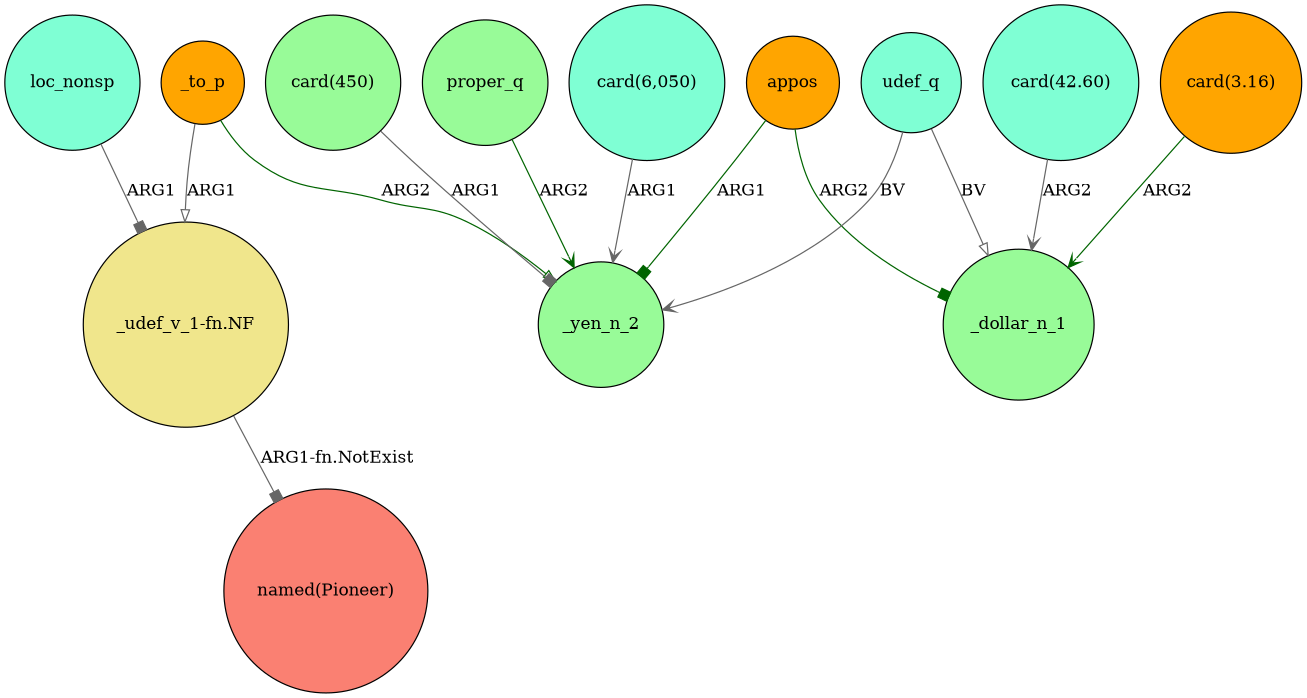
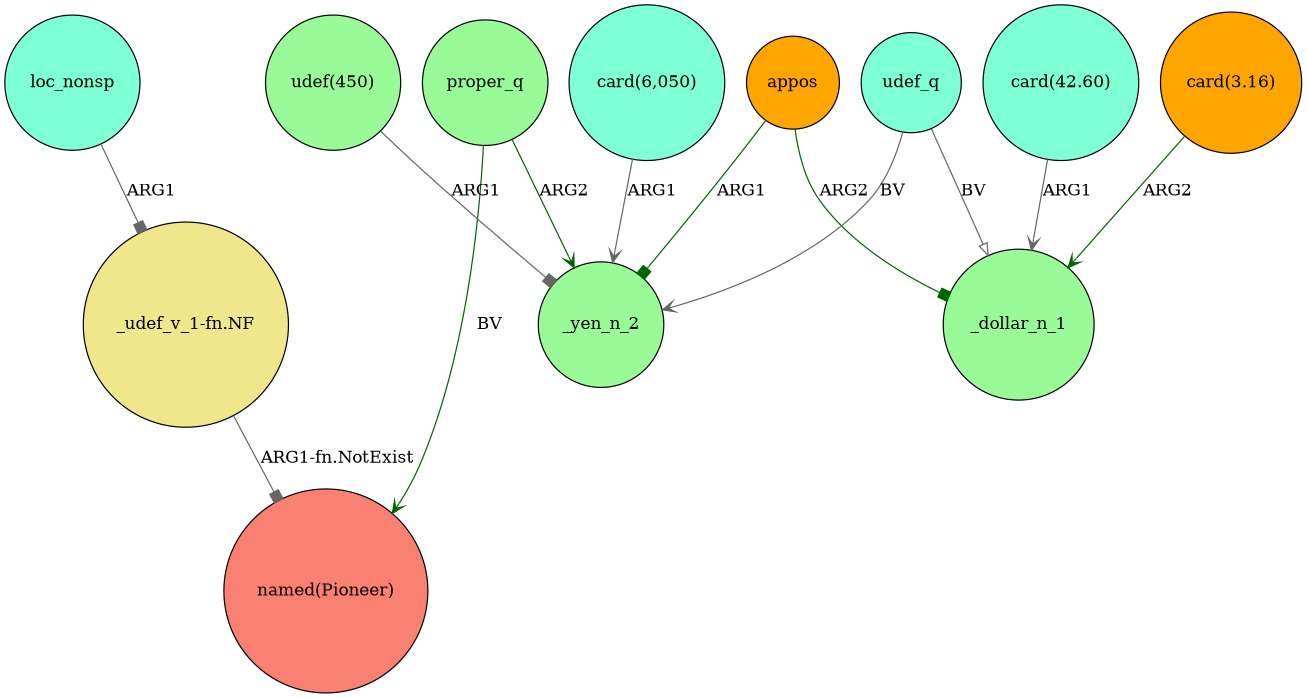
node "_to_p": removed
node "card(450)": label "card(450)" -> "udef(450)"
edge "card(42.60)" -> "_dollar_n_1": label "ARG2" -> "ARG1"
edge "proper_q" -> "named(Pioneer)": added, label "BV"
